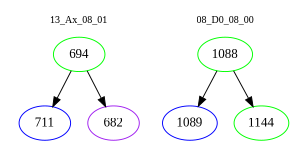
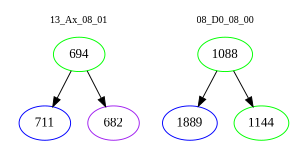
node "1089": label "1089" -> "1889"
